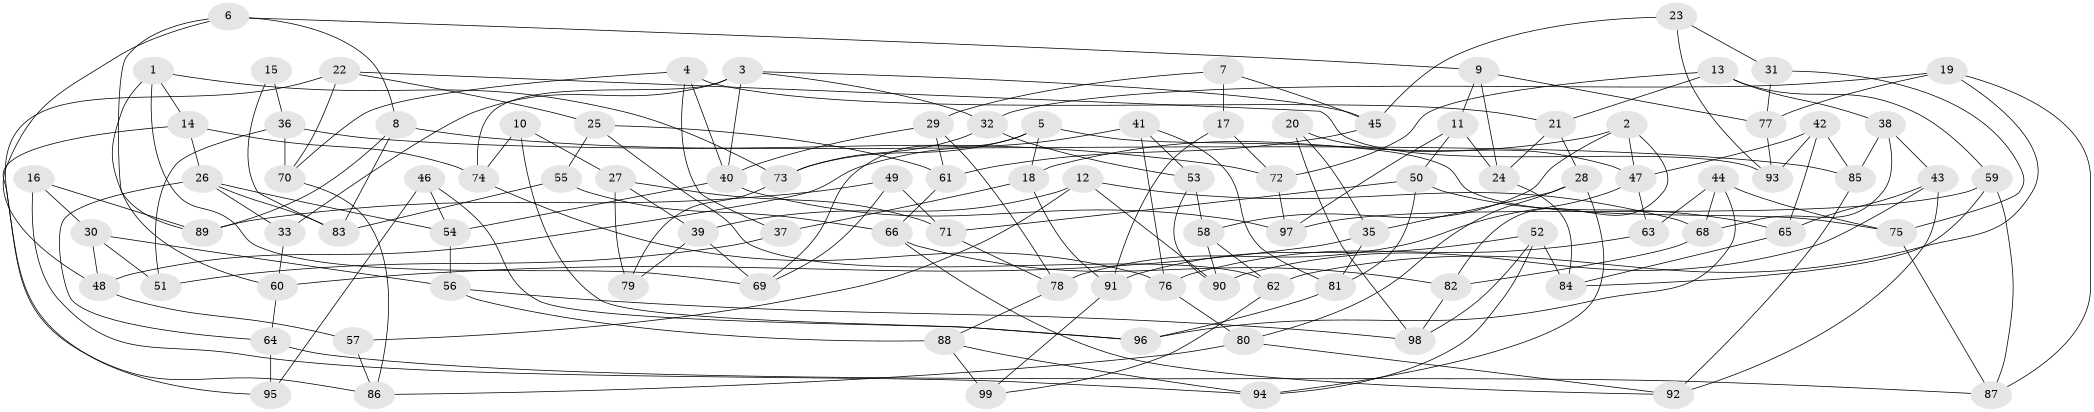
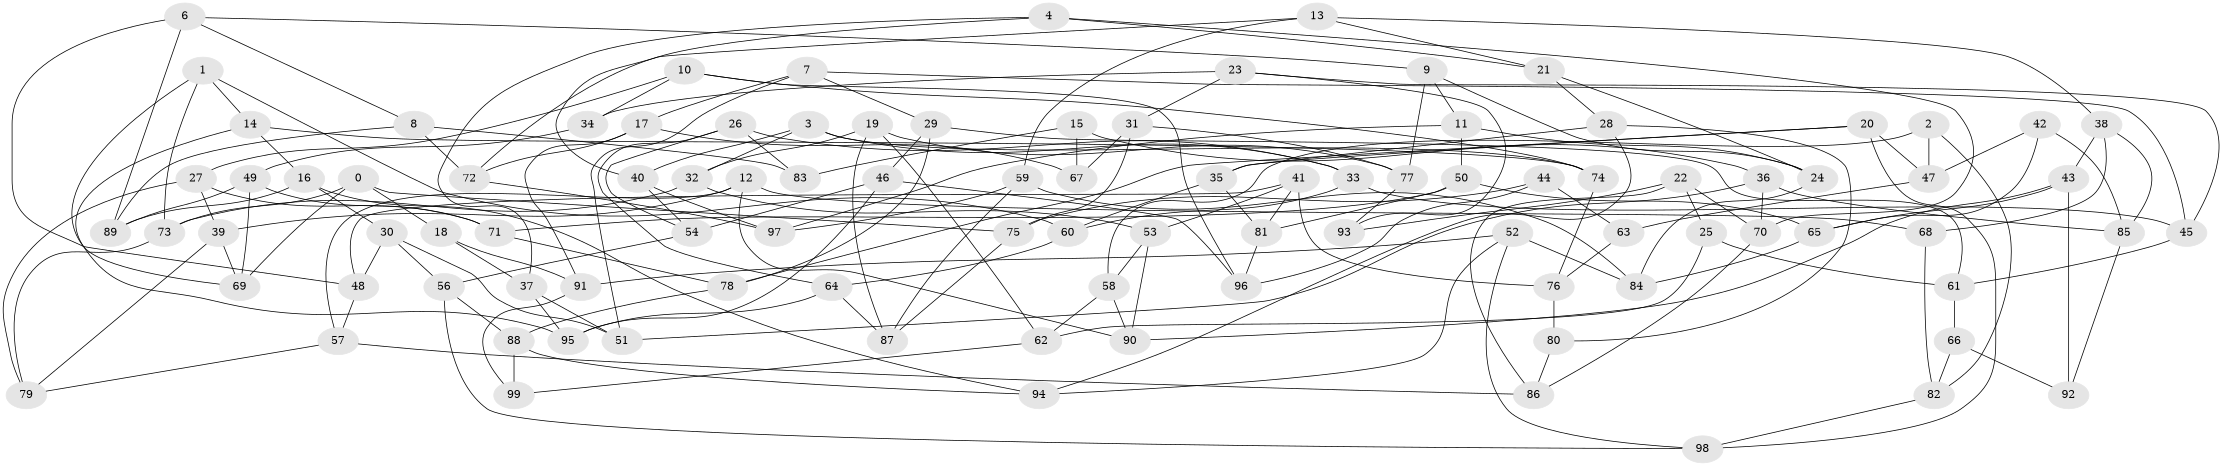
edge "3" -- "45": now "33" -- "45"
node "34": added
node "5": label "5" -> "0"
edge "29" -- "40": now "29" -- "46"
edge "2" -- "18": removed
edge "14" -- "26": now "14" -- "16"
edge "42" -- "93": removed
edge "7" -- "51": added
node "55": removed
node "67": added
edge "44" -- "68": removed
edge "47" -- "78": now "20" -- "78"
edge "37" -- "95": added
edge "57" -- "79": added
edge "80" -- "92": removed
